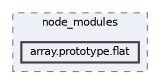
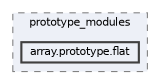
cluster "node_modules": label "node_modules" -> "prototype_modules"
